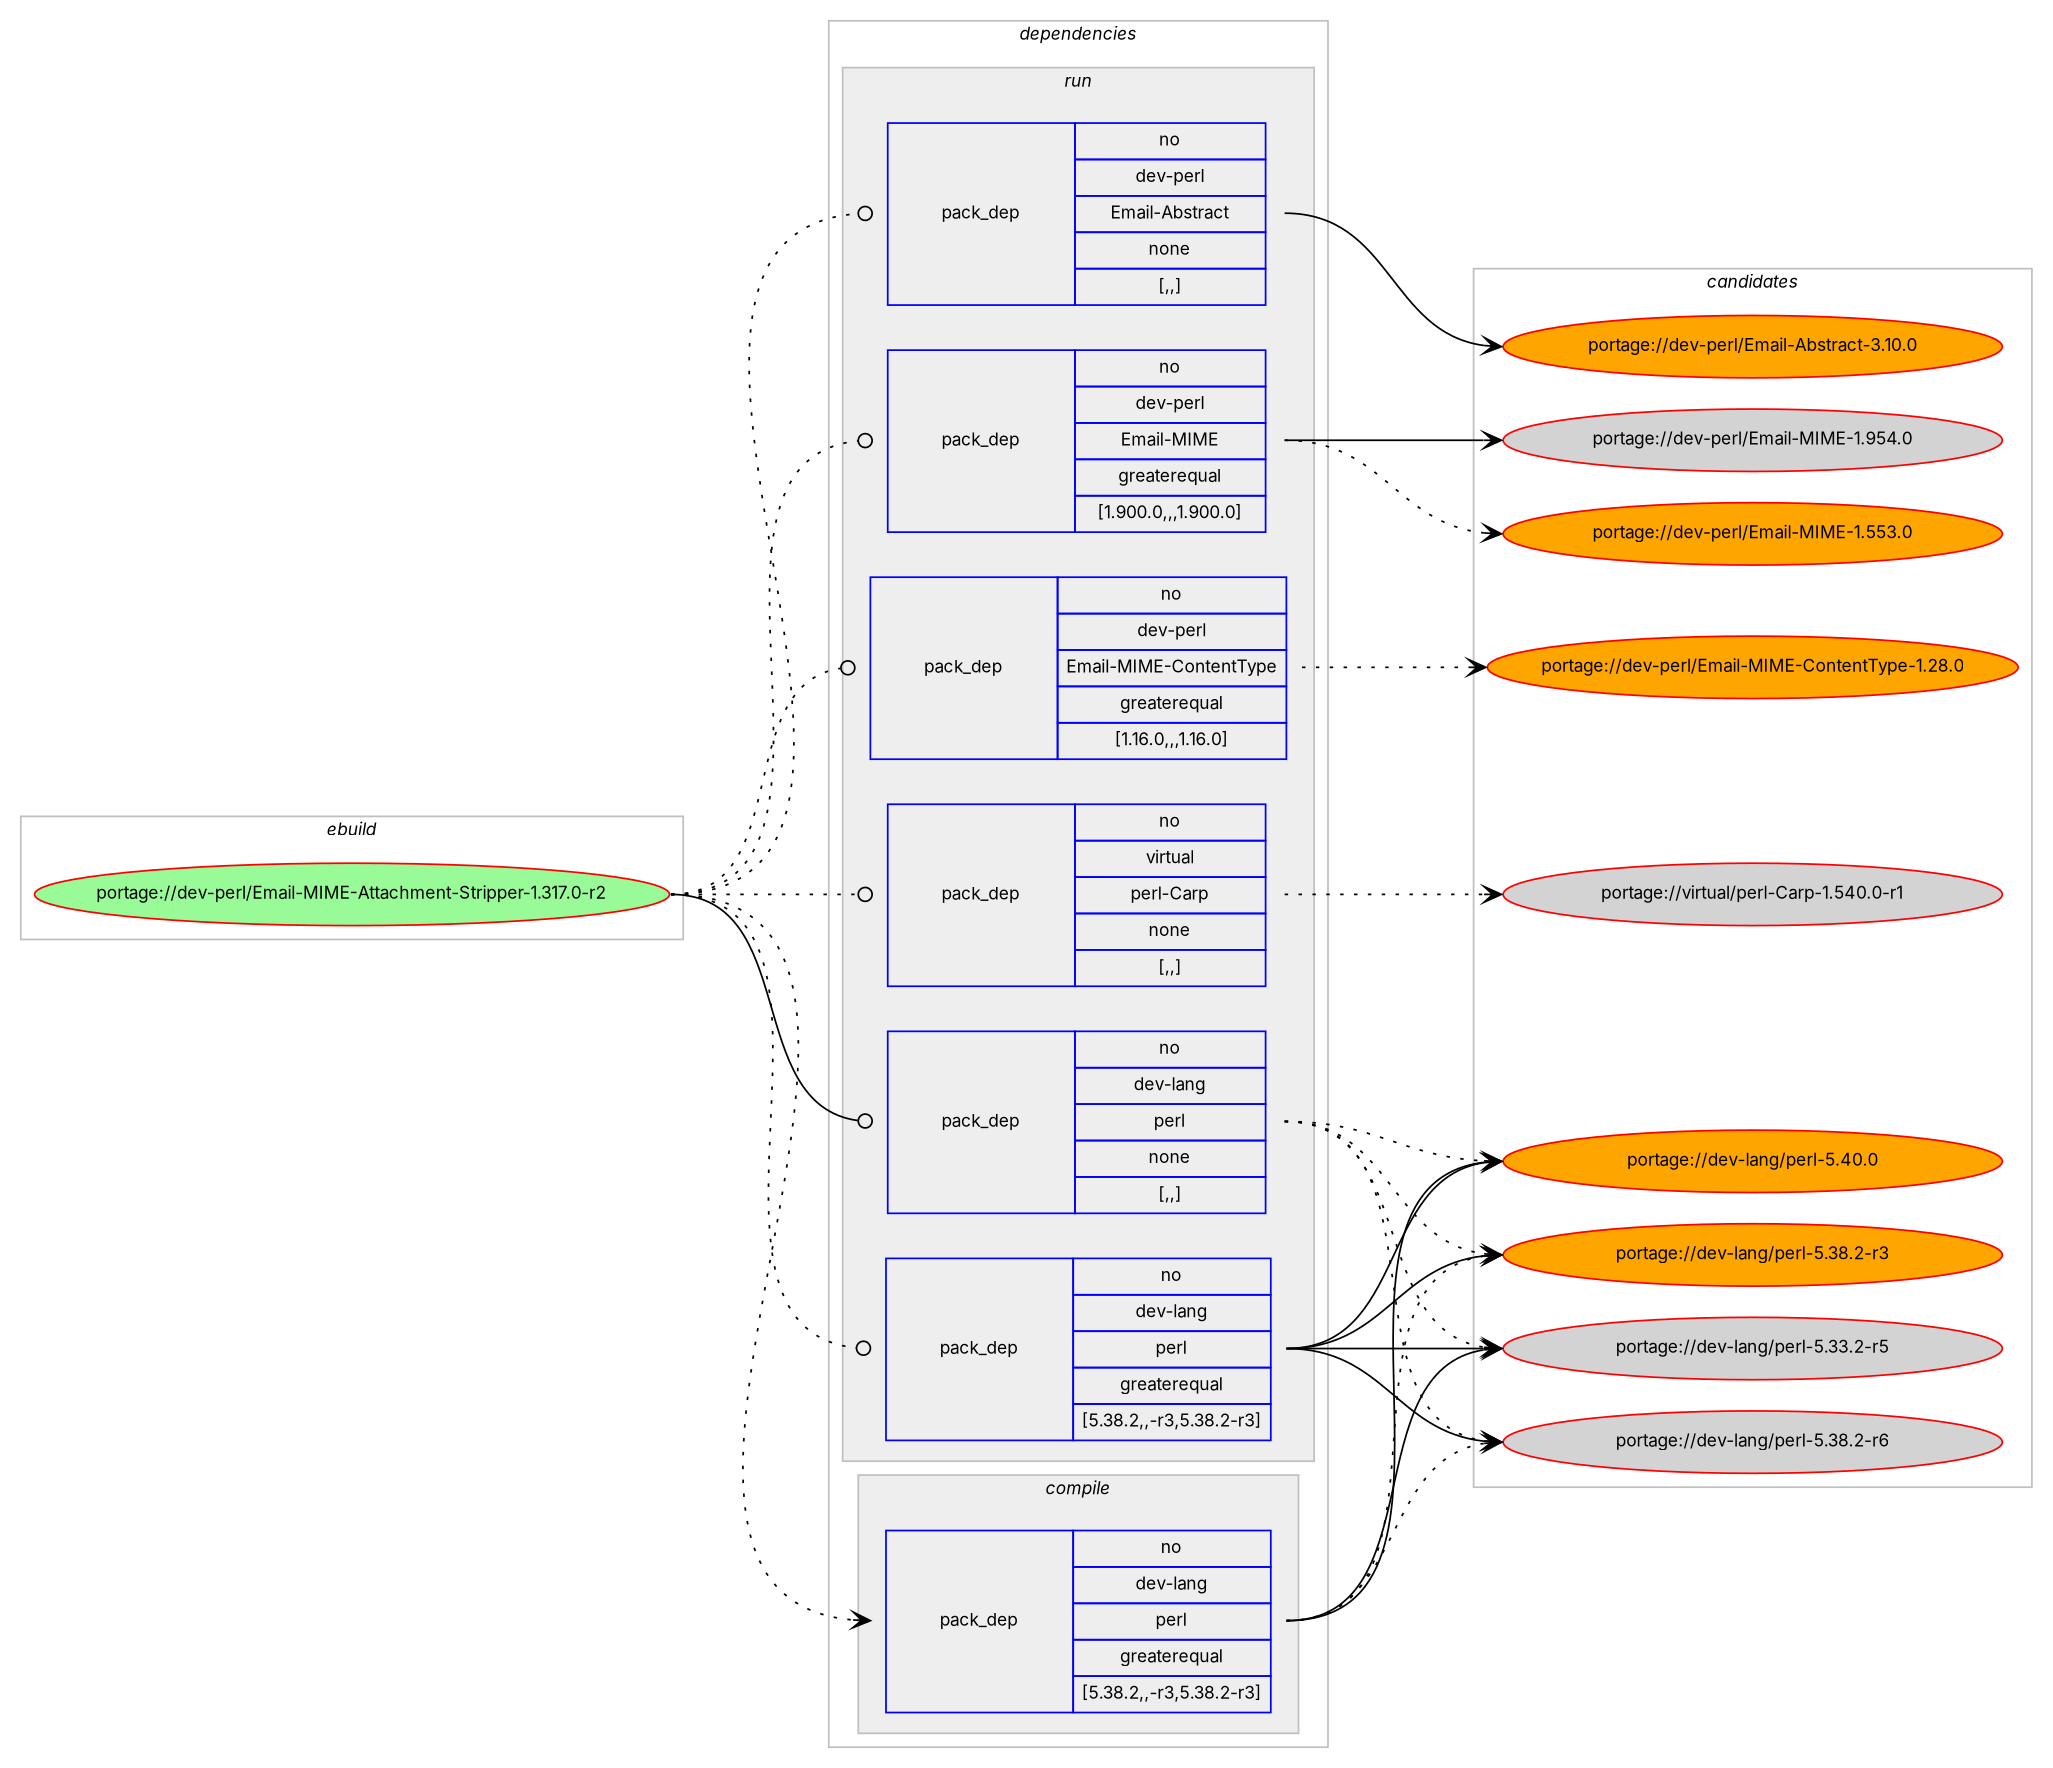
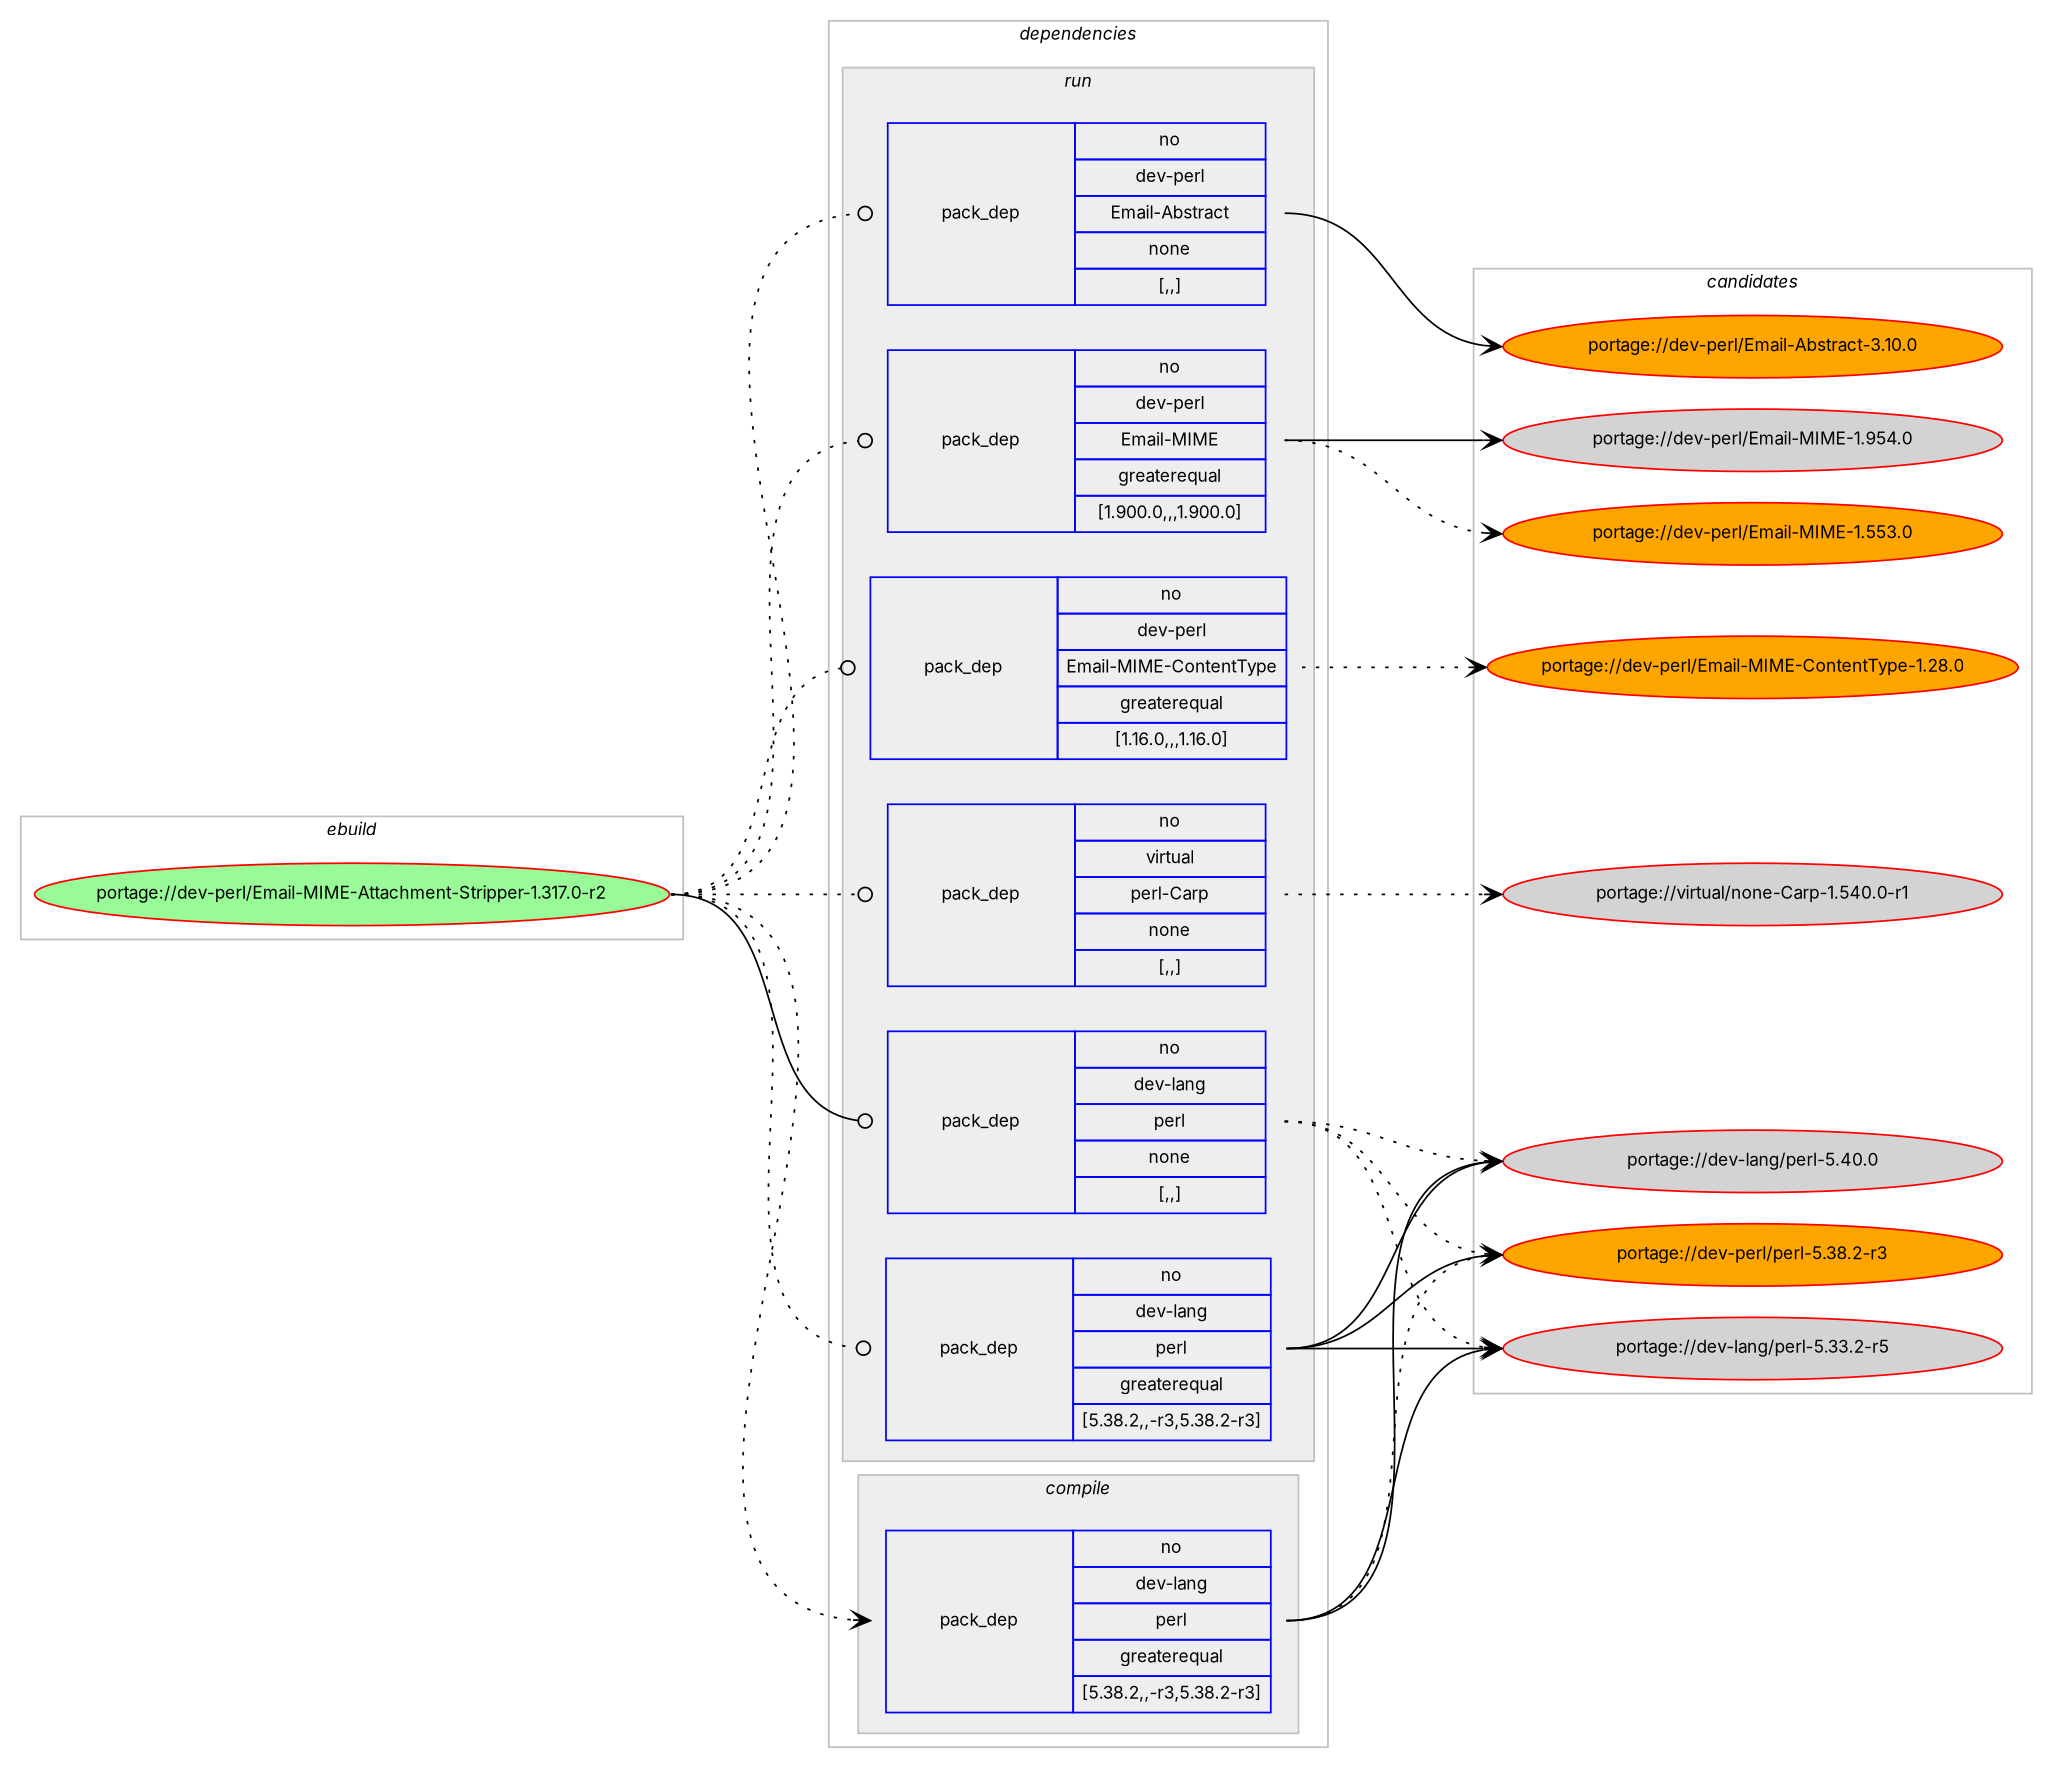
node "portage://virtual/perl-Carp-1.540.0-r1": label "portage://virtual/perl-Carp-1.540.0-r1" -> "portage://virtual/none-Carp-1.540.0-r1"
node "portage://dev-lang/perl-5.40.0": fillcolor orange -> lightgrey
node "portage://dev-lang/perl-5.38.2-r3": label "portage://dev-lang/perl-5.38.2-r3" -> "portage://dev-perl/perl-5.38.2-r3"
node "portage://dev-lang/perl-5.38.2-r6": removed
